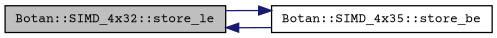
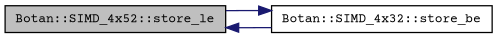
node "Botan::SIMD_4x32::store_le": label "Botan::SIMD_4x32::store_le" -> "Botan::SIMD_4x52::store_le"
node "Botan::SIMD_4x35::store_be": label "Botan::SIMD_4x35::store_be" -> "Botan::SIMD_4x32::store_be"
